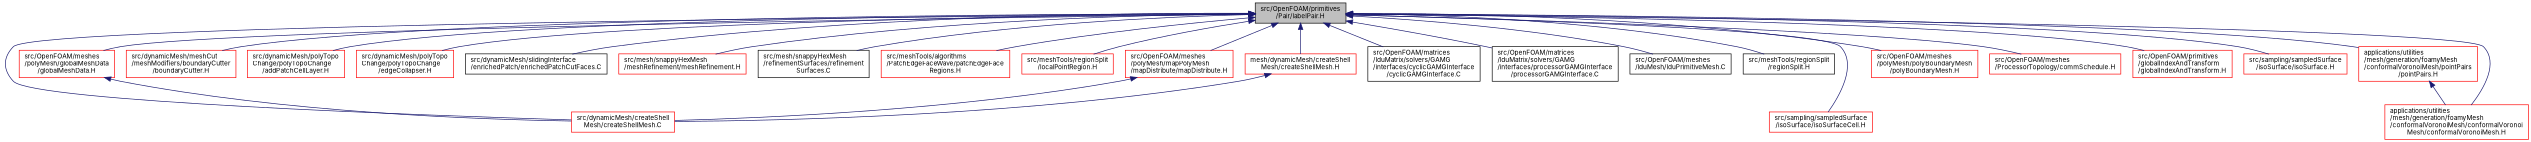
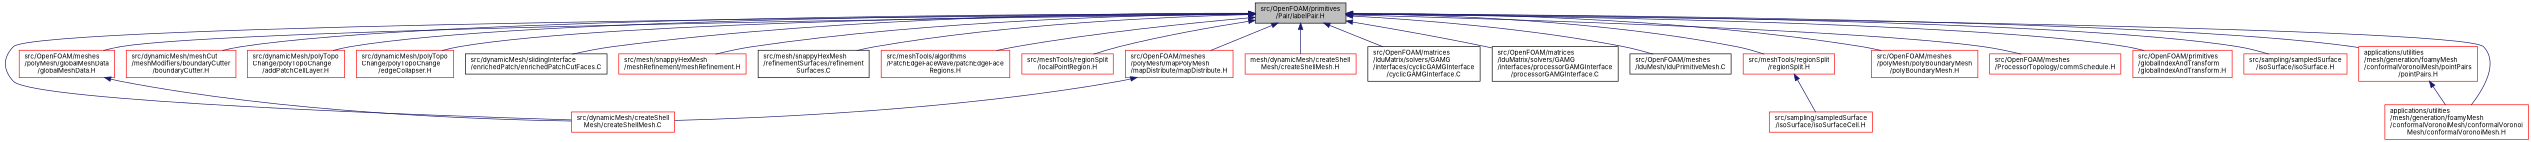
edge "src/sampling/sampledSurface /isoSurface/isoSurfaceCell.H" -> "src/OpenFOAM/primitives /Pair/labelPair.H": now "src/sampling/sampledSurface /isoSurface/isoSurfaceCell.H" -> "src/meshTools/regionSplit /regionSplit.H"
node "src/meshTools/regionSplit /regionSplit.H": color black -> red
edge "src/dynamicMesh/createShell Mesh/createShellMesh.C" -> "mesh/dynamicMesh/createShell Mesh/createShellMesh.H": removed
